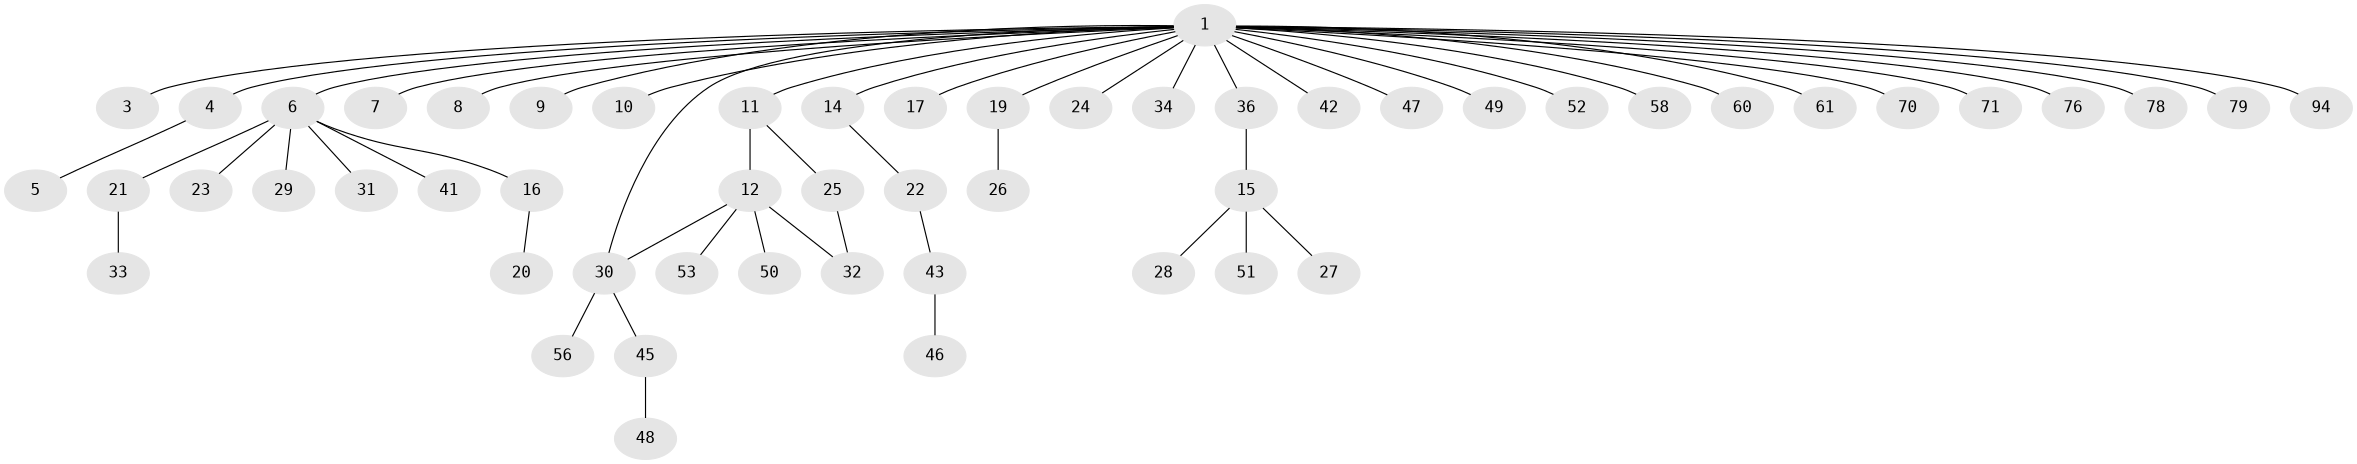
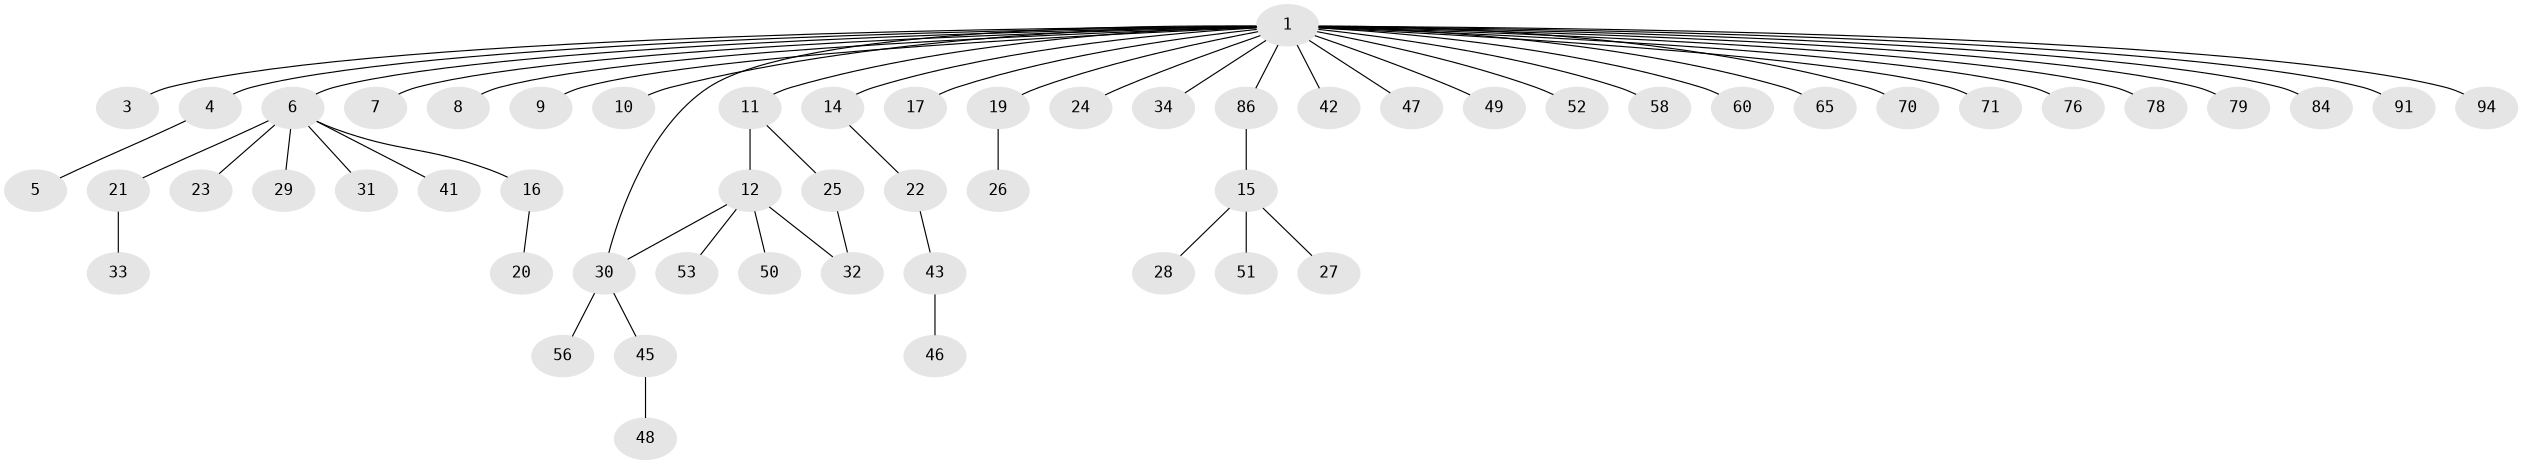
node "36": label "36" -> "86"
node "61": label "61" -> "65"
node "84": added
node "91": added
